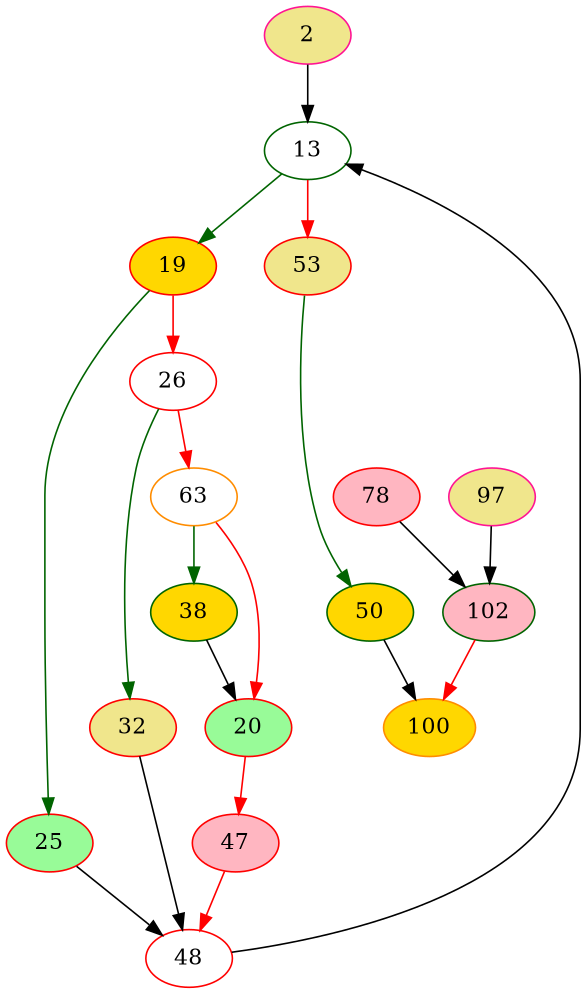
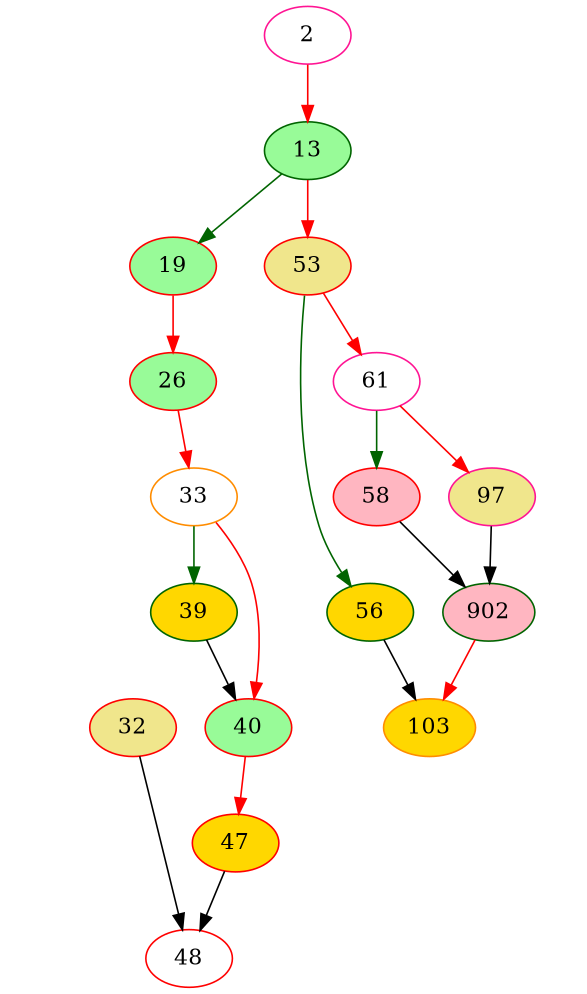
node "2": fillcolor khaki -> white
edge "2" -> "13": color black -> red
node "13": fillcolor white -> palegreen
node "19": fillcolor gold -> palegreen
node "26": fillcolor white -> palegreen
node "61": added
node "63": label "63" -> "33"
node "78": label "78" -> "58"
edge "26" -> "32": removed
node "38": label "38" -> "39"
node "50": label "50" -> "56"
node "102": label "102" -> "902"
edge "48" -> "13": removed
node "20": label "20" -> "40"
node "100": label "100" -> "103"
node "25": removed
node "47": fillcolor lightpink -> gold
edge "47" -> "48": color red -> black
